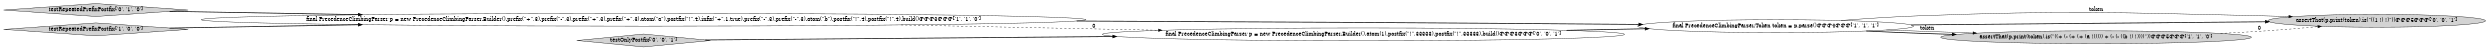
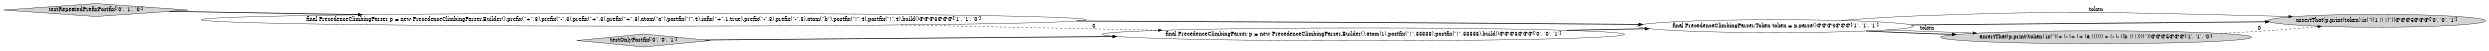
node "testRepeatedPrefixPostfix['1', '0', '0']": removed
